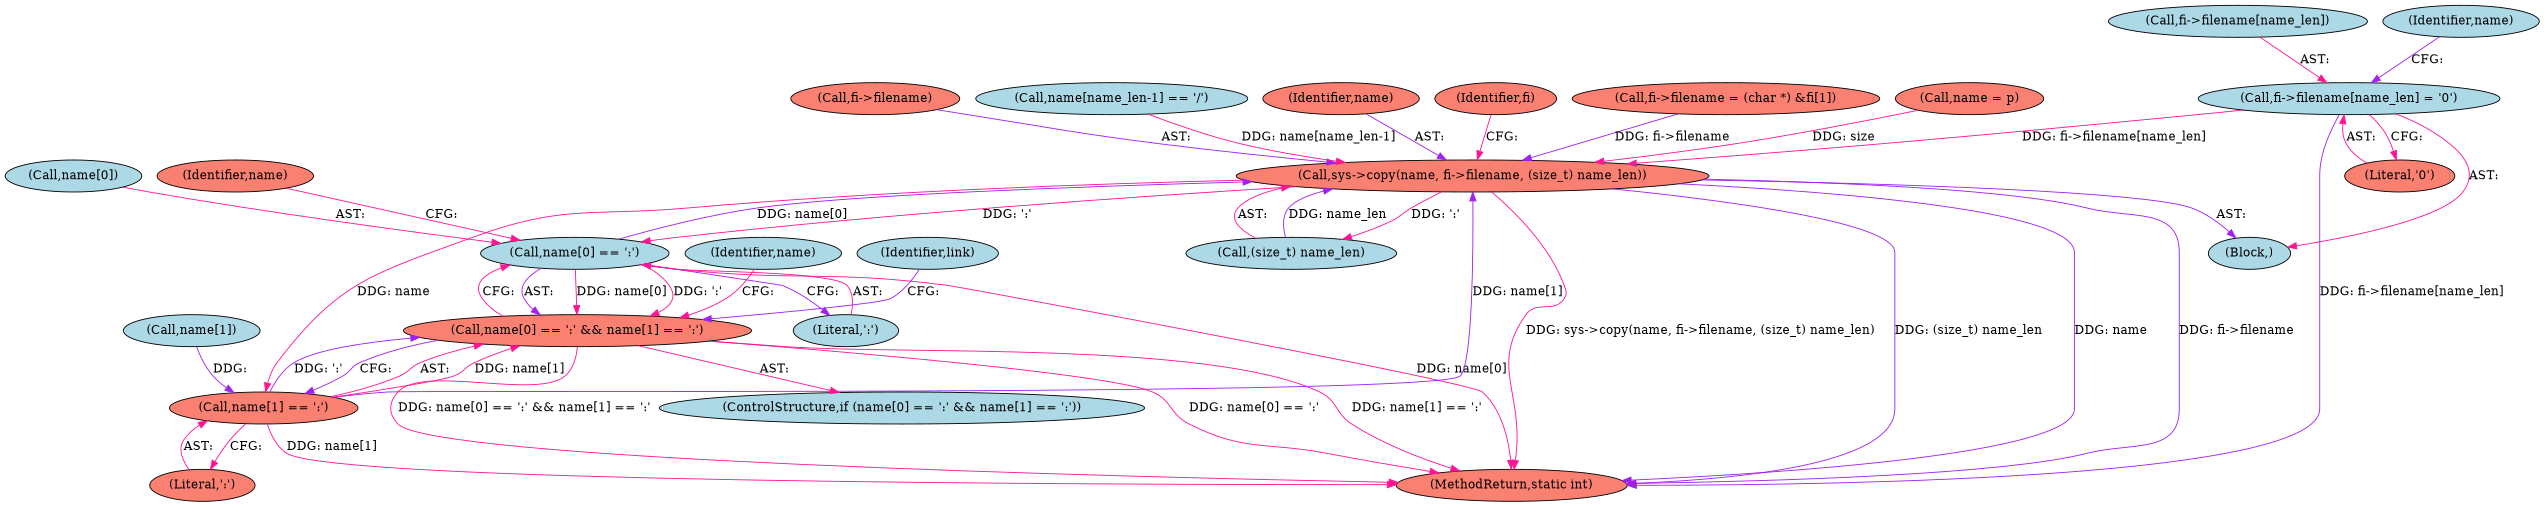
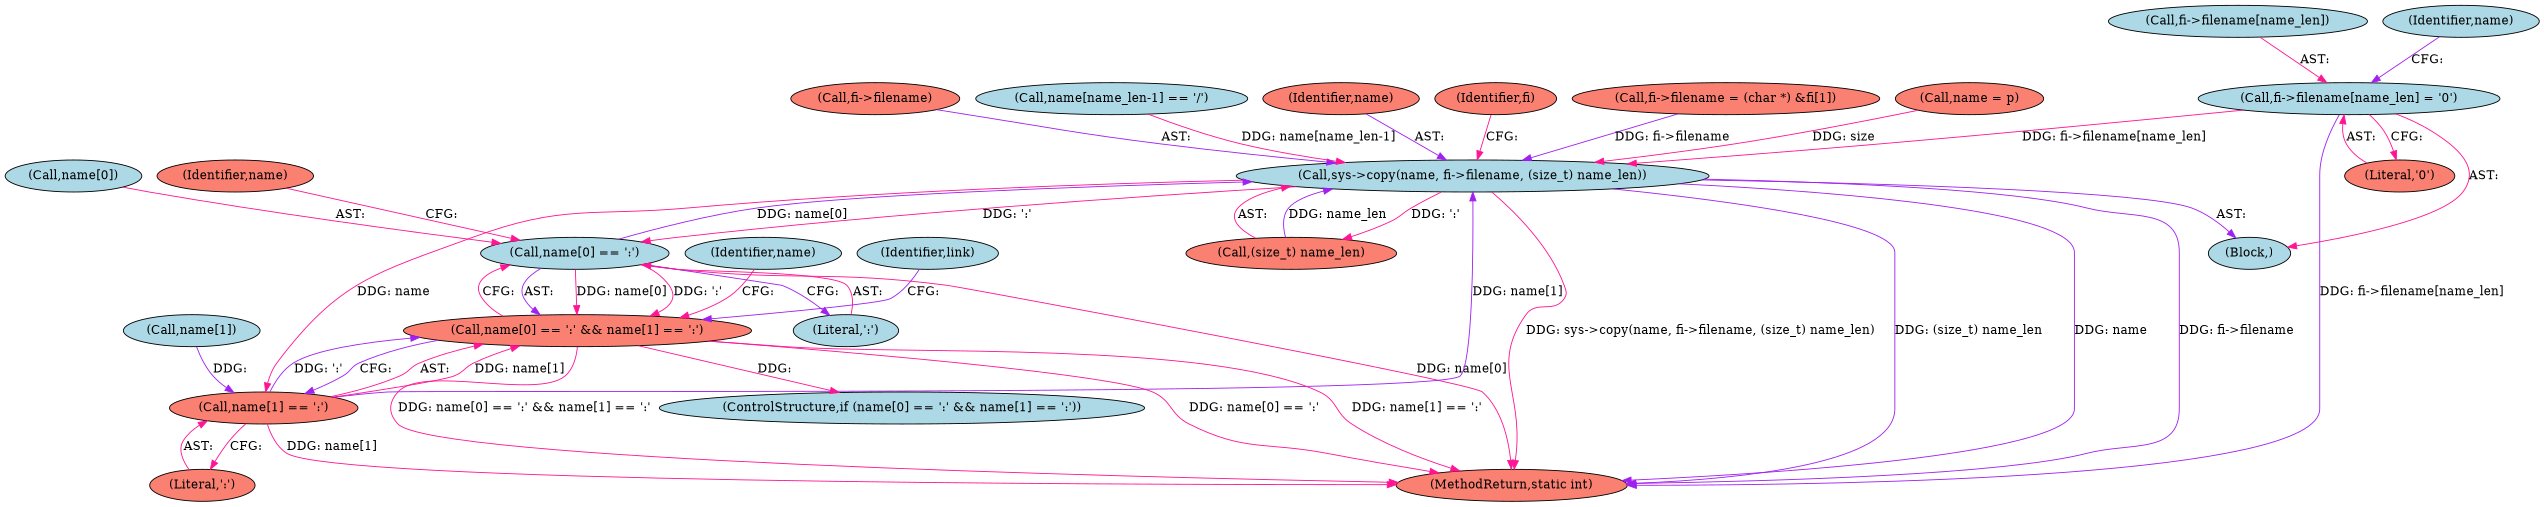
node "(Call,sys->copy(name, fi->filename, (size_t) name_len))": fillcolor salmon -> lightblue
node "(Call,(size_t) name_len)": fillcolor lightblue -> salmon
edge "(Call,name[0] == ':' && name[1] == ':')" -> "(ControlStructure,if (name[0] == ':' && name[1] == ':'))": label "AST: " -> "DDG: "
